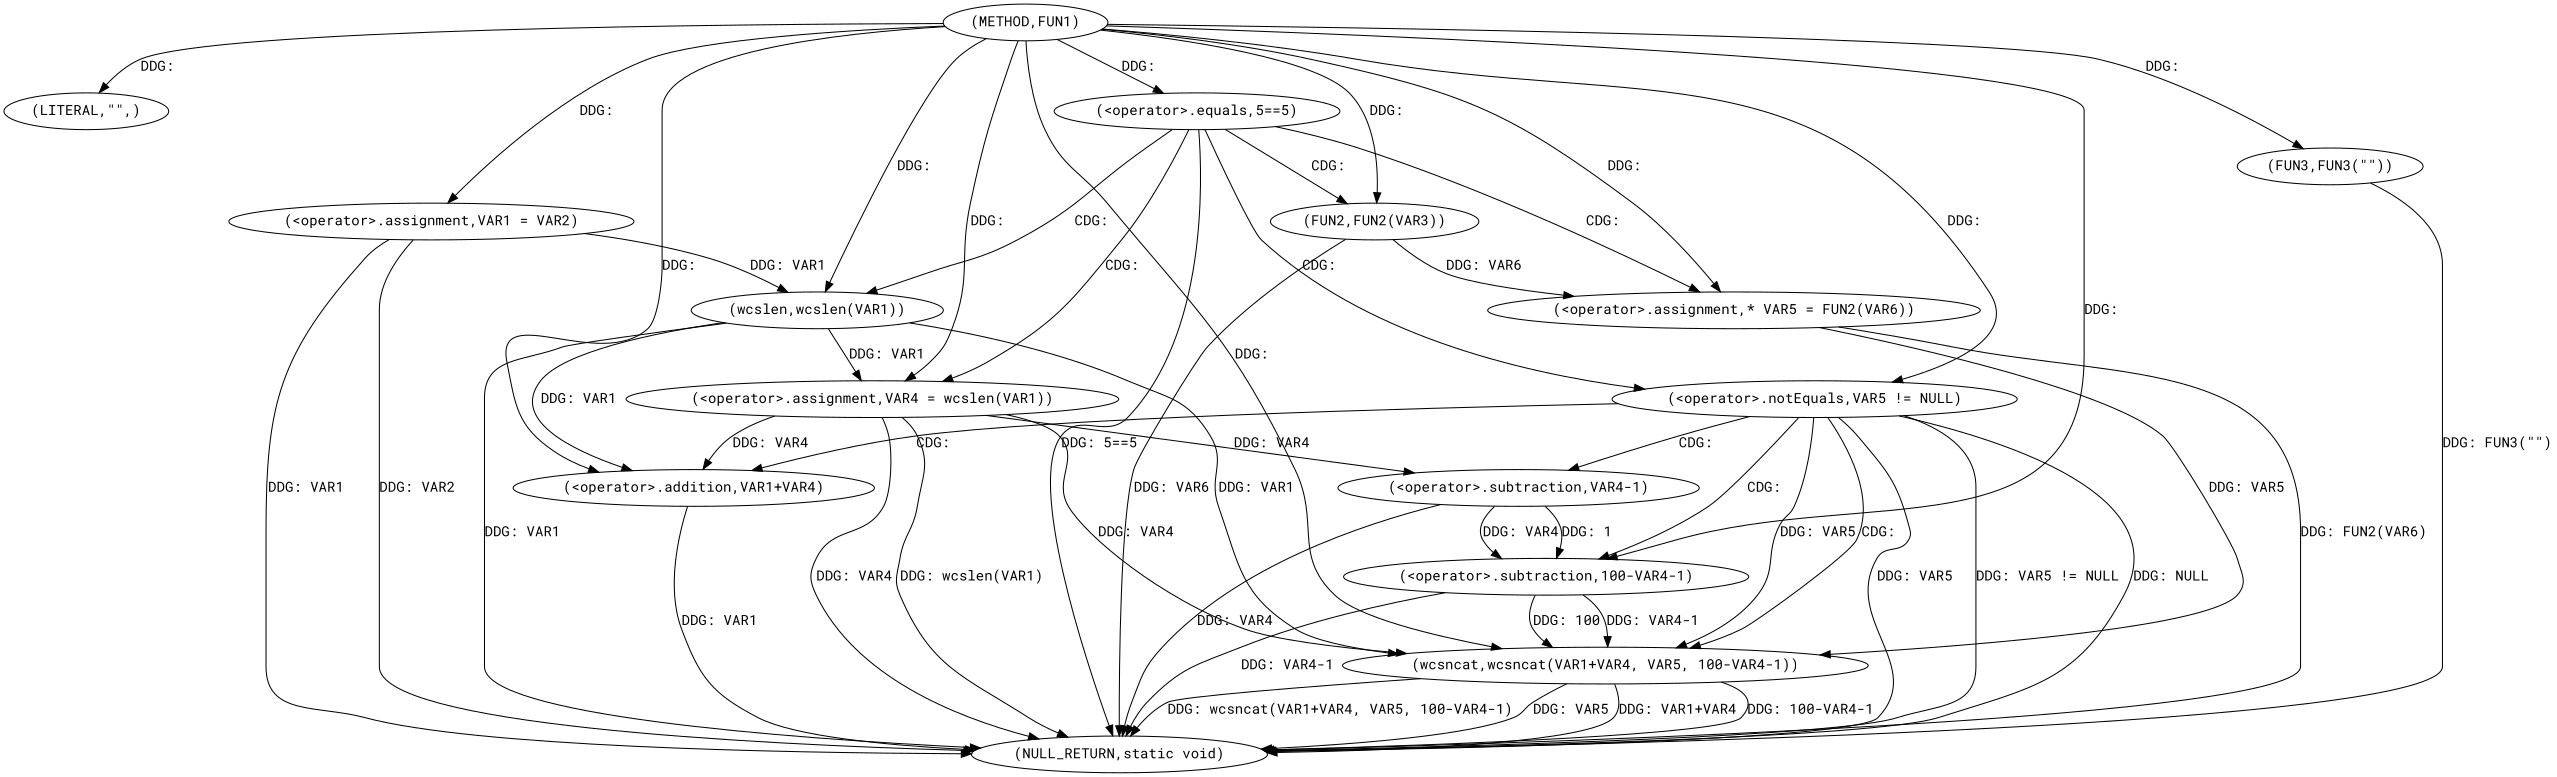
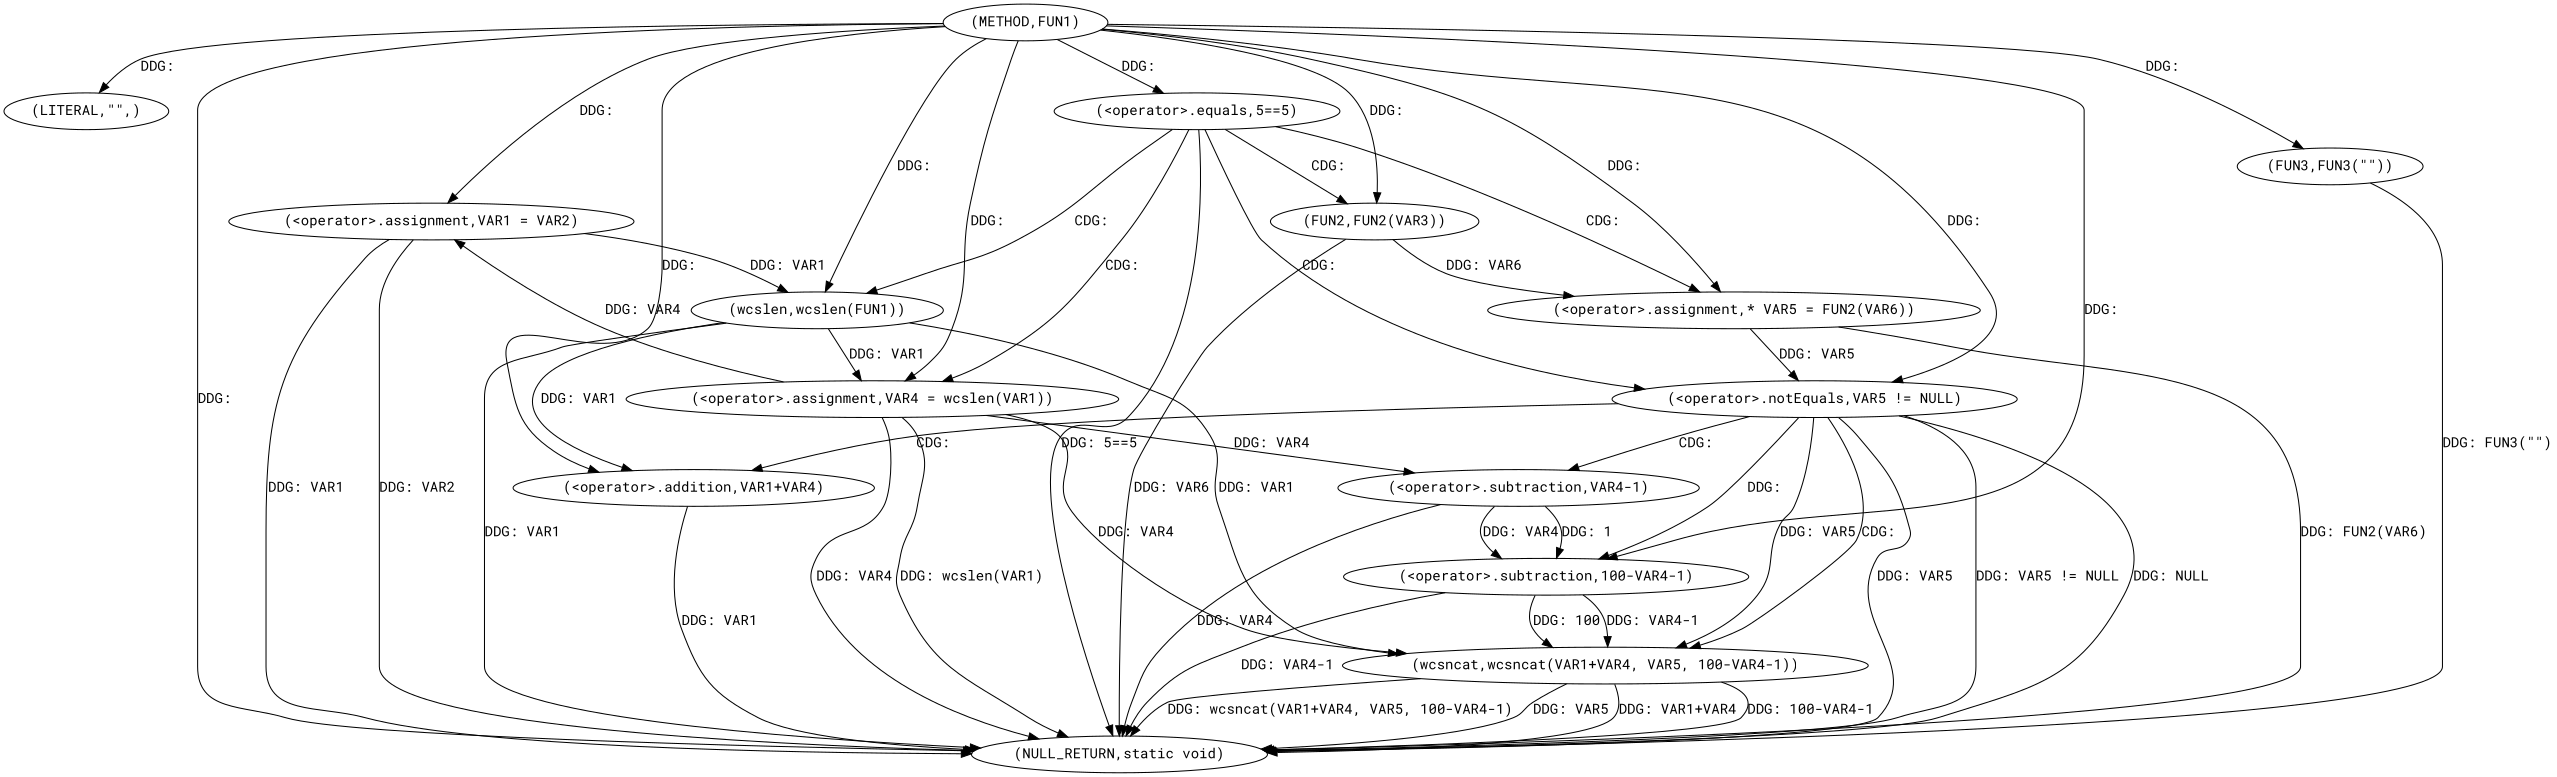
node "(wcslen,wcslen(VAR1))": label "(wcslen,wcslen(VAR1))" -> "(wcslen,wcslen(FUN1))"
edge "(METHOD,FUN1)" -> "(wcsncat,wcsncat(VAR1+VAR4, VAR5, 100-VAR4-1))": now "(METHOD,FUN1)" -> "(NULL_RETURN,static void)"
edge "(<operator>.assignment,VAR4 = wcslen(VAR1))" -> "(<operator>.addition,VAR1+VAR4)": now "(<operator>.assignment,VAR4 = wcslen(VAR1))" -> "(<operator>.assignment,VAR1 = VAR2)"
edge "(<operator>.notEquals,VAR5 != NULL)" -> "(<operator>.subtraction,100-VAR4-1)": label "CDG: " -> "DDG: "
edge "(<operator>.assignment,* VAR5 = FUN2(VAR6))" -> "(wcsncat,wcsncat(VAR1+VAR4, VAR5, 100-VAR4-1))": now "(<operator>.assignment,* VAR5 = FUN2(VAR6))" -> "(<operator>.notEquals,VAR5 != NULL)"
